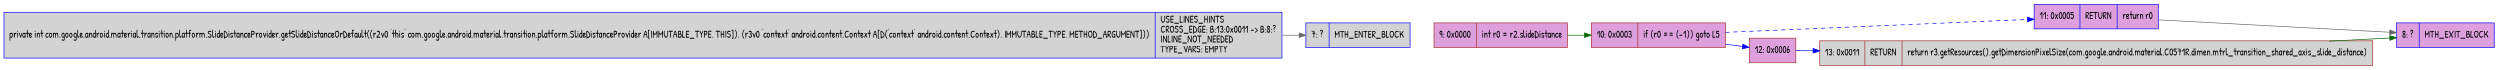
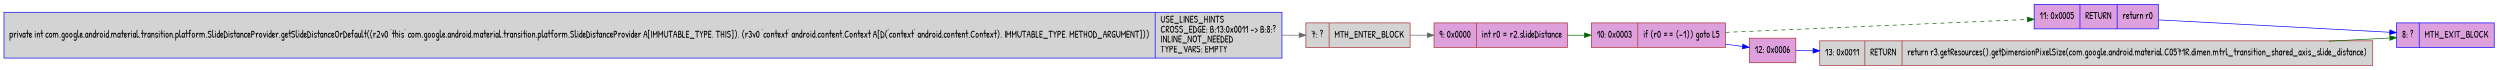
edge "10: 0x0003" -> "11: 0x0005": color blue -> darkgreen
edge "11: 0x0005" -> "8: ?": color gray40 -> blue
node "7: ?": color blue -> brown
edge "7: ?" -> "9: 0x0000": added
